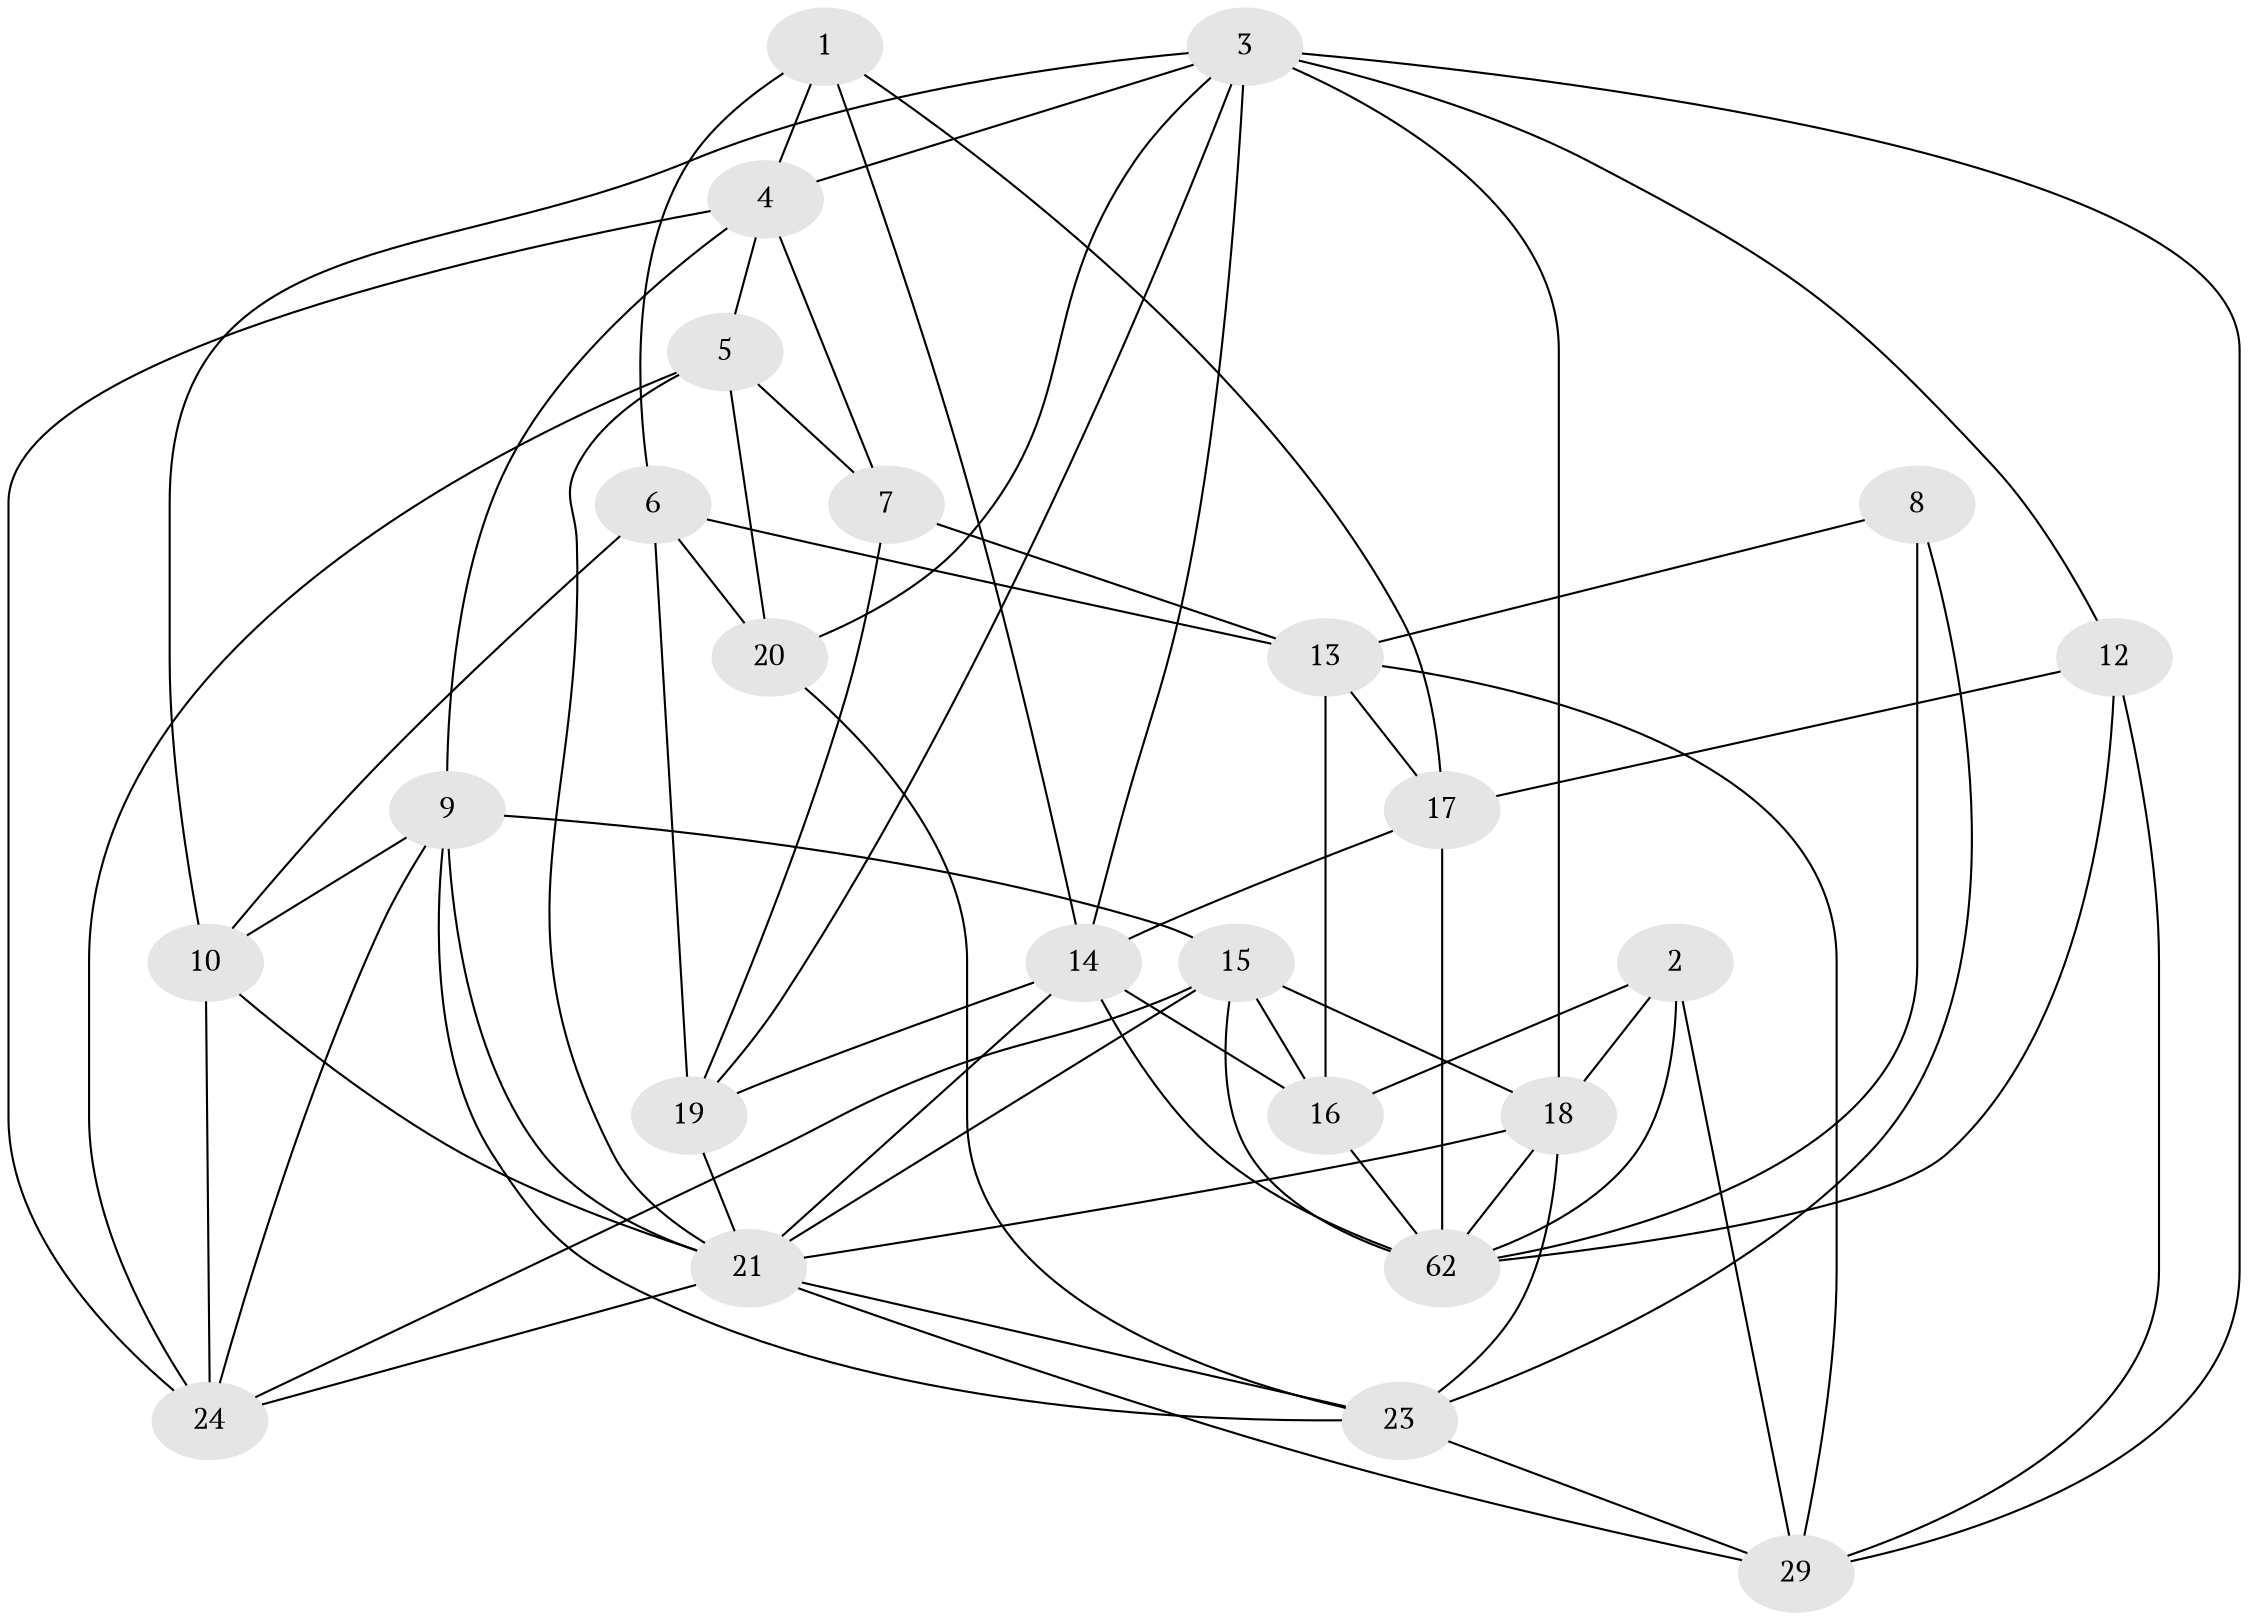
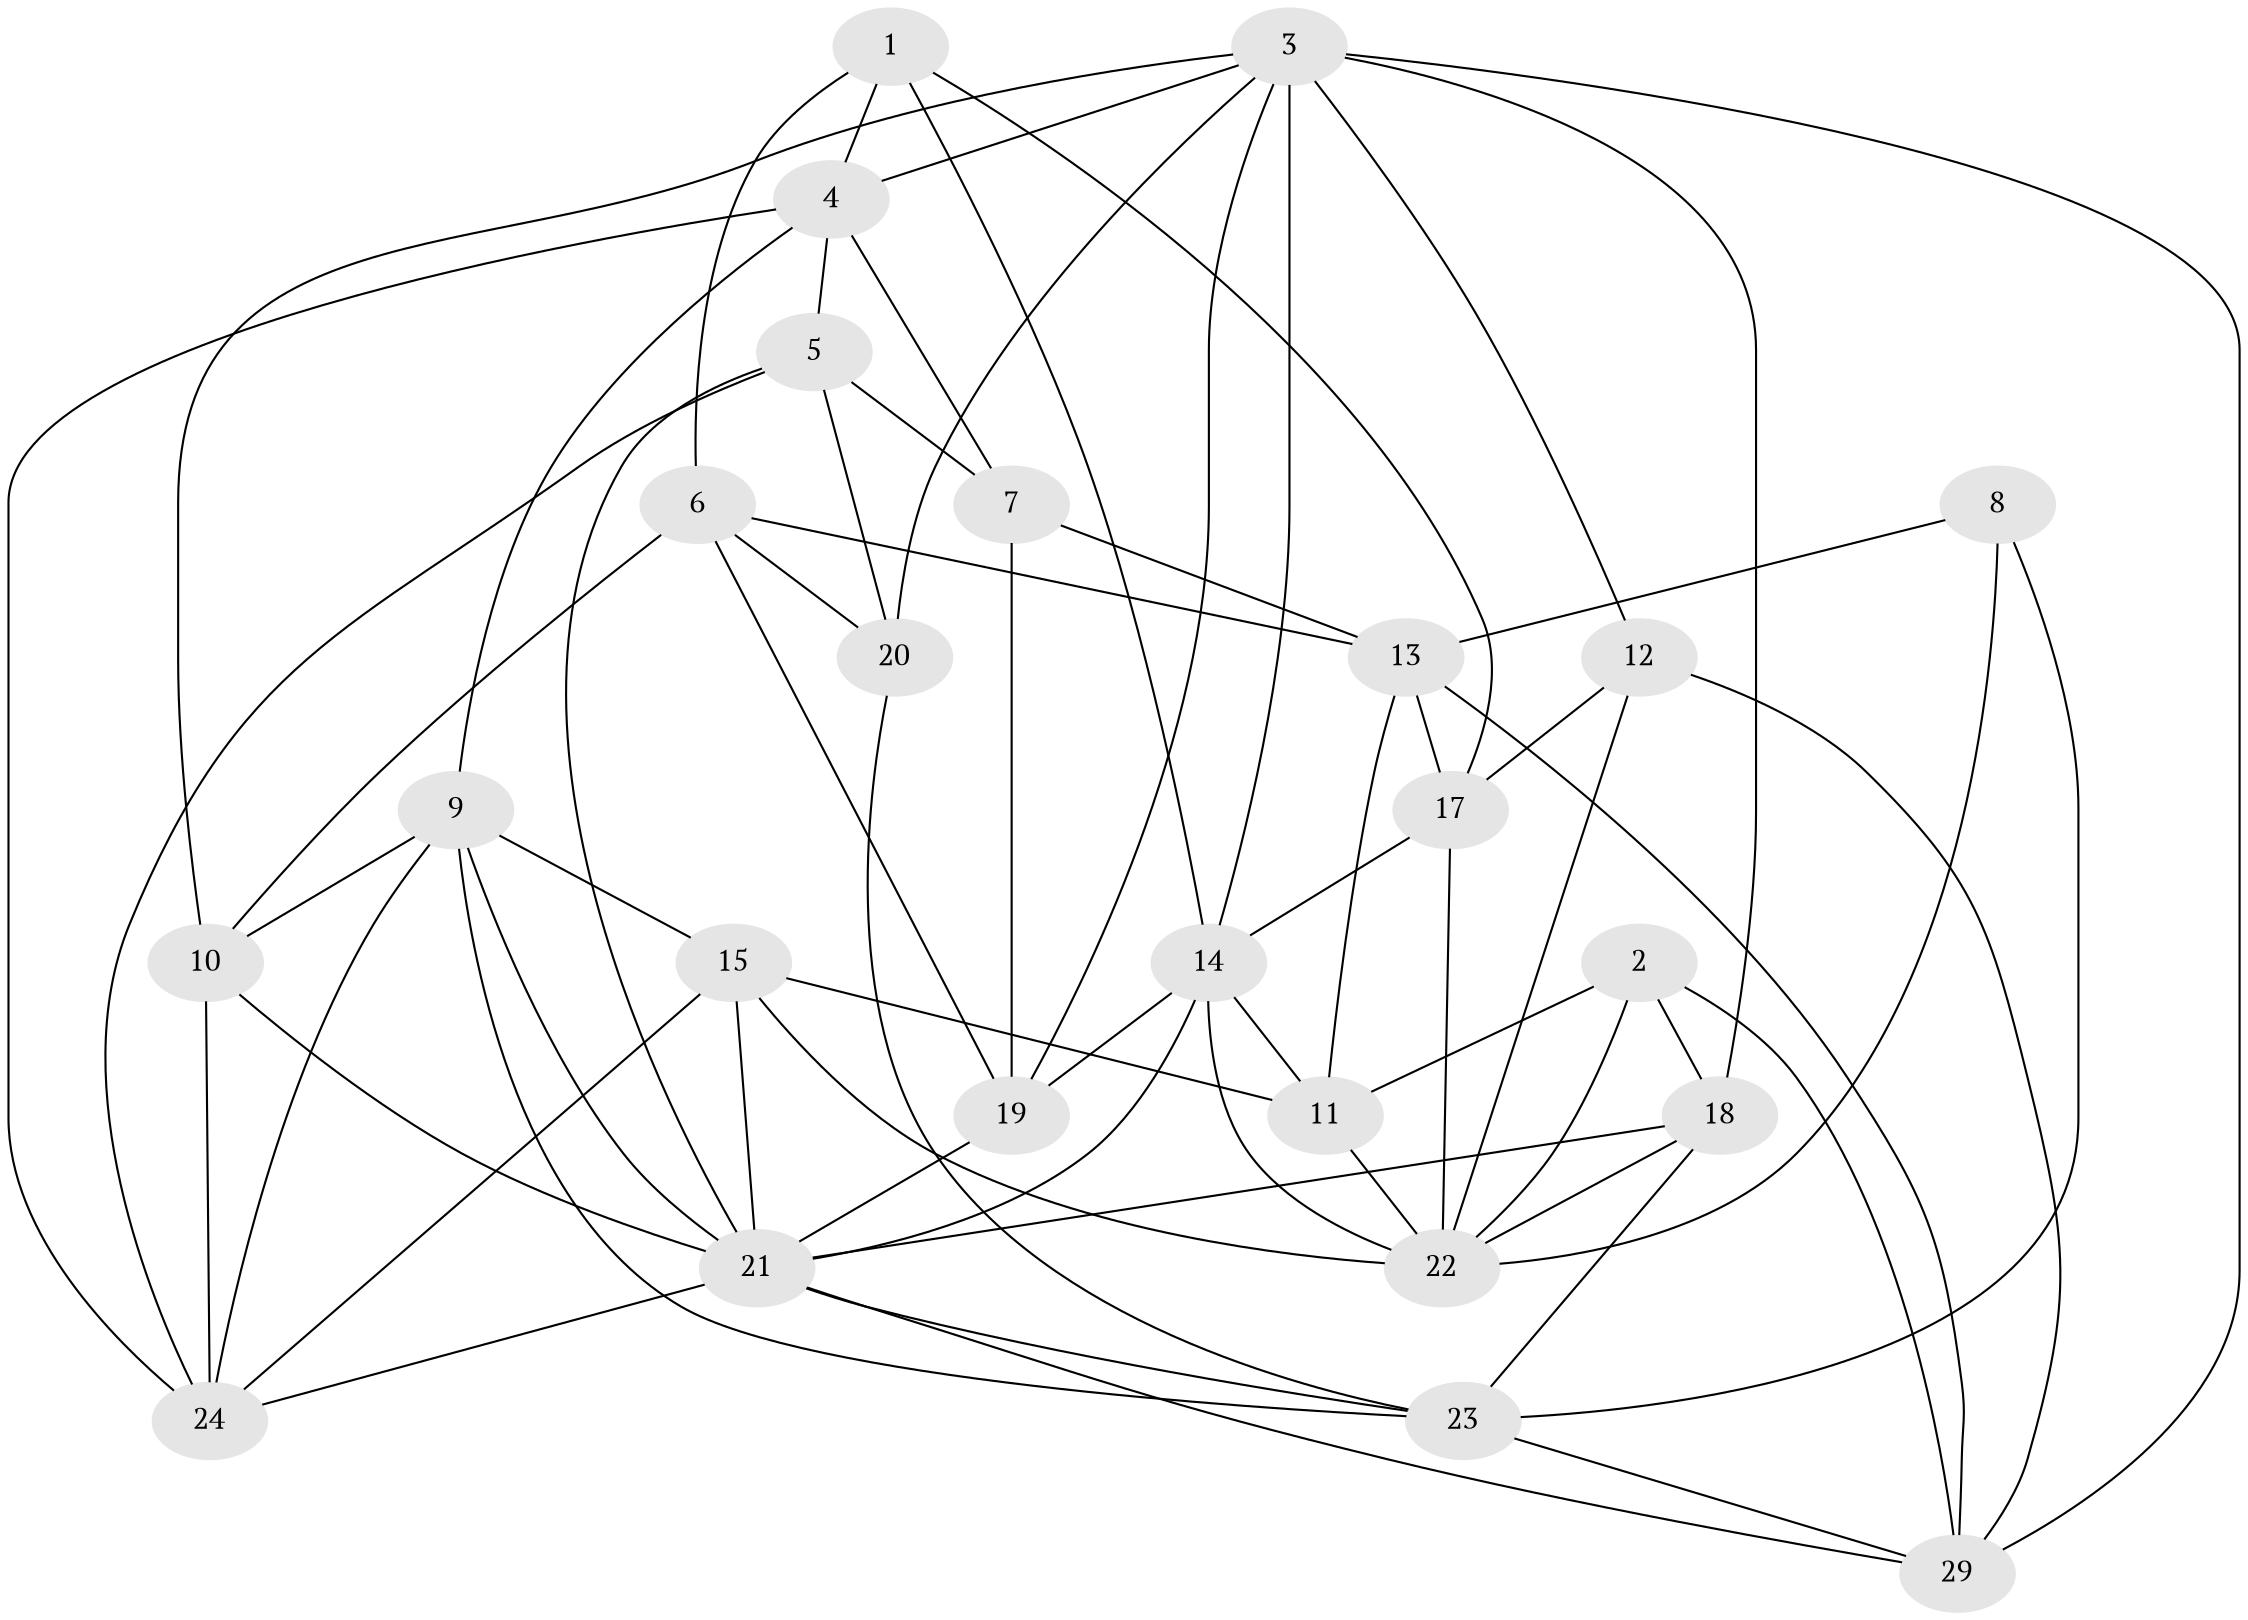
edge "15" -- "18": removed
node "16": label "16" -> "11"
node "62": label "62" -> "22"
